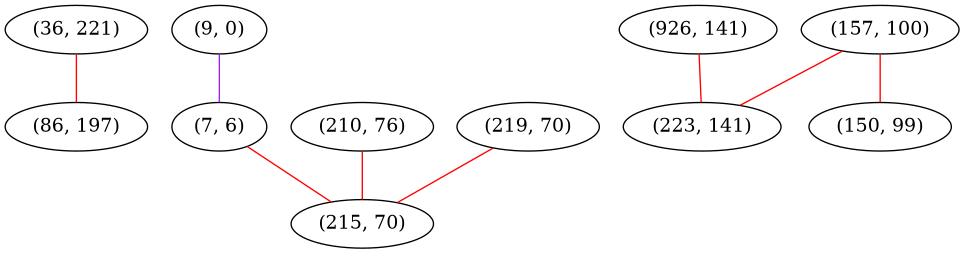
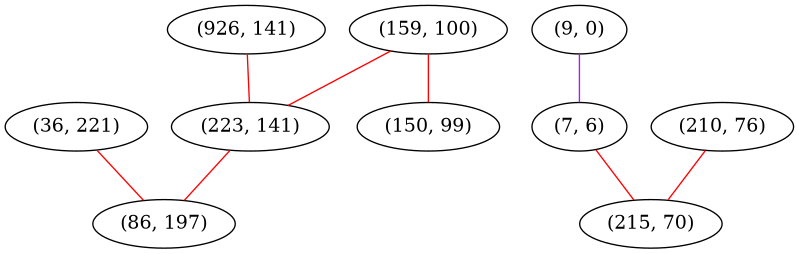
node "(157, 100)": label "(157, 100)" -> "(159, 100)"
node "(219, 70)": removed
edge "(223, 141)" -- "(86, 197)": added
